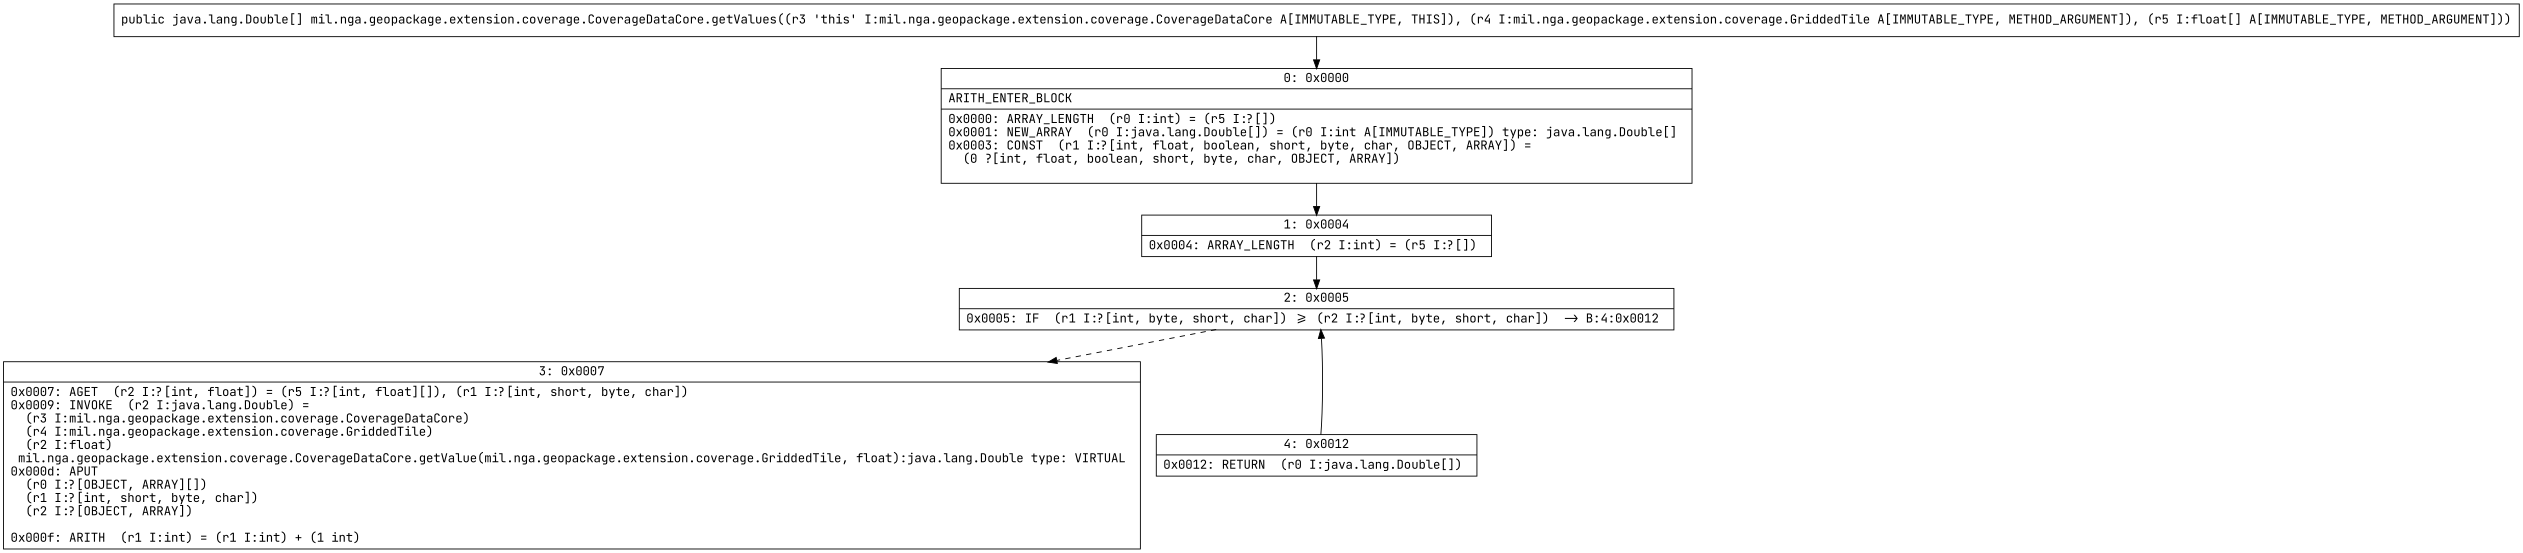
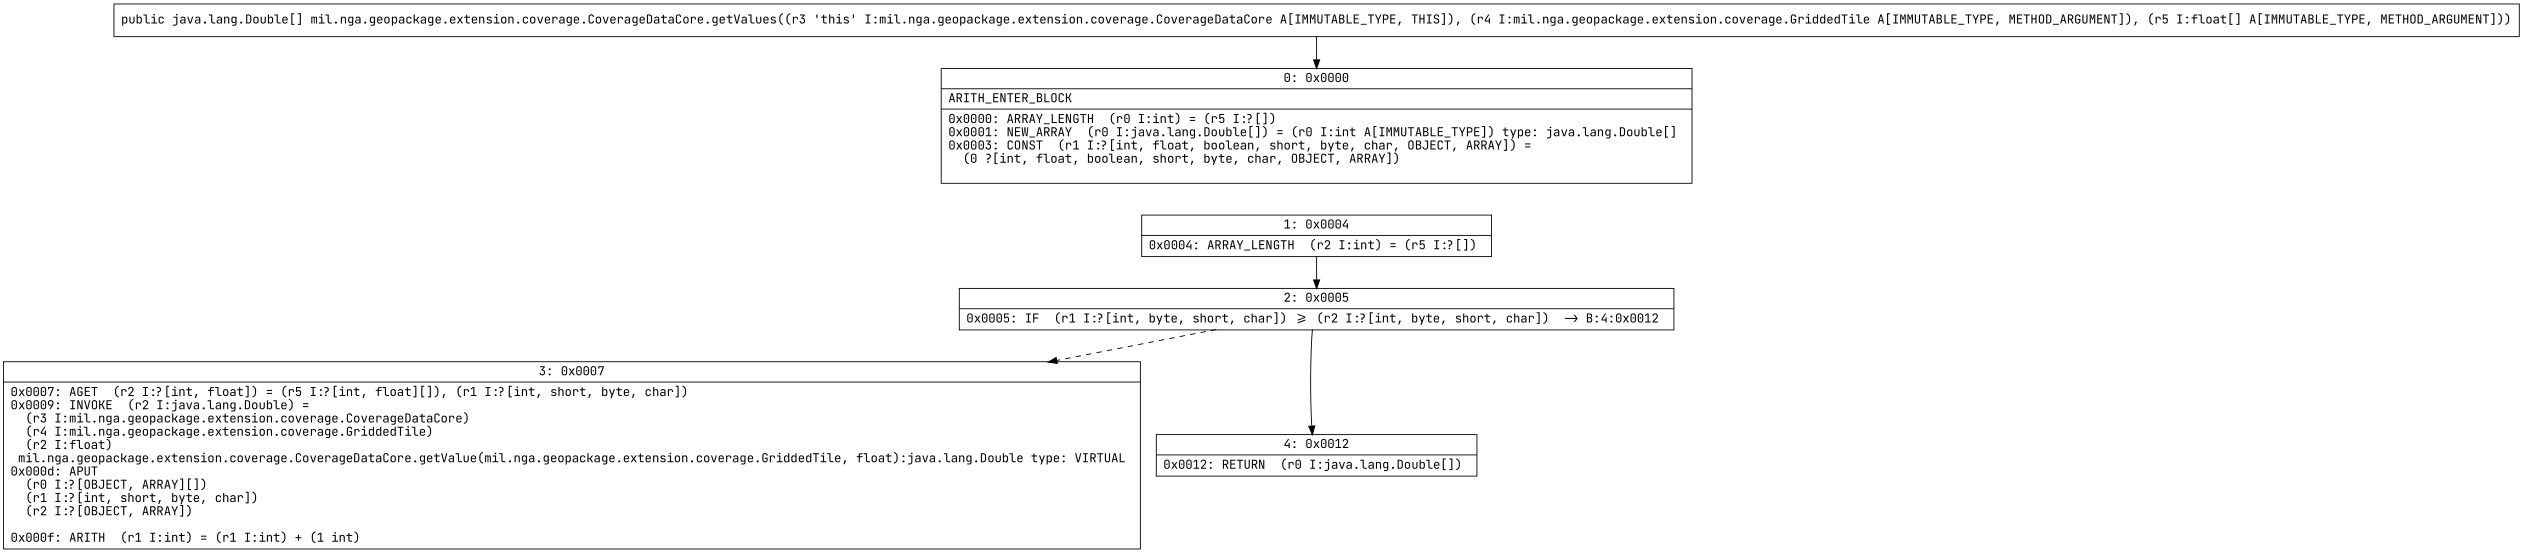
edge "0: 0x0000" -> "1: 0x0004": removed
edge "4: 0x0012" -> "2: 0x0005": reversed
